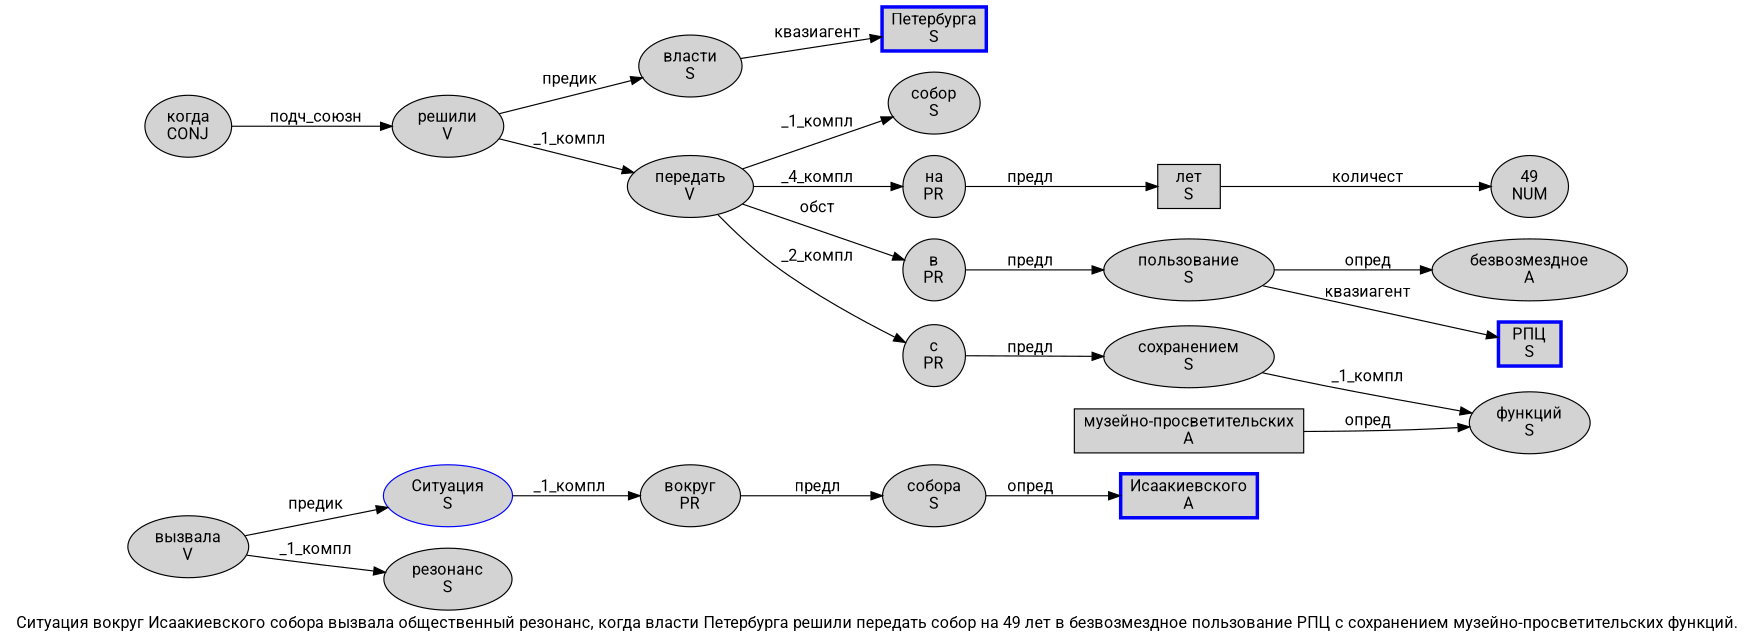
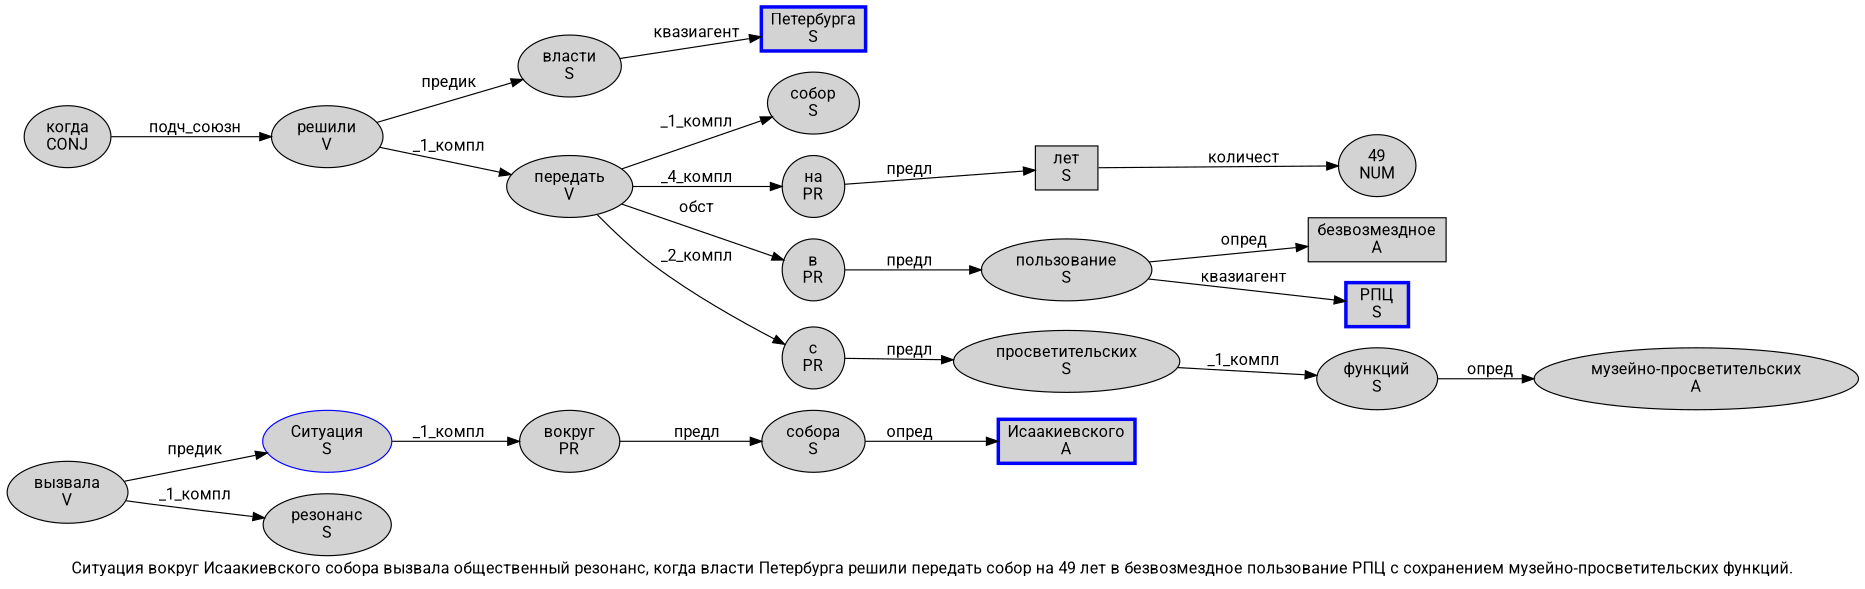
node "безвозмездное A": shape ellipse -> box
node "сохранением S": label "сохранением S" -> "просветительских S"
node "музейно-просветительских A": shape box -> ellipse
edge "музейно-просветительских A" -> "функций S": reversed
